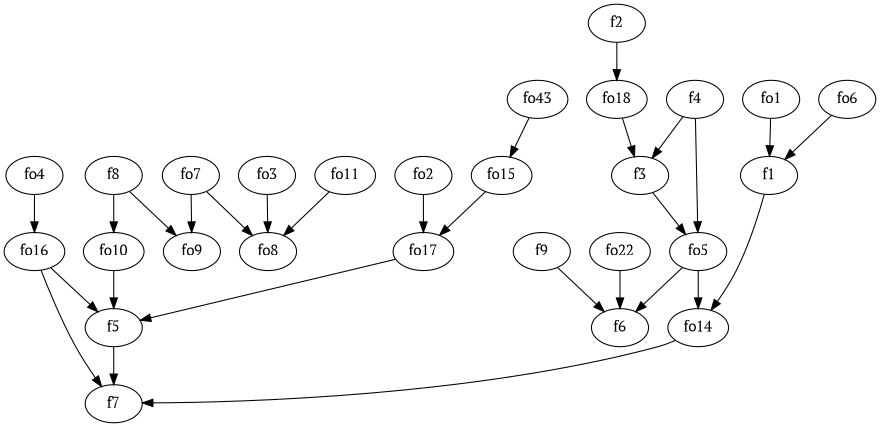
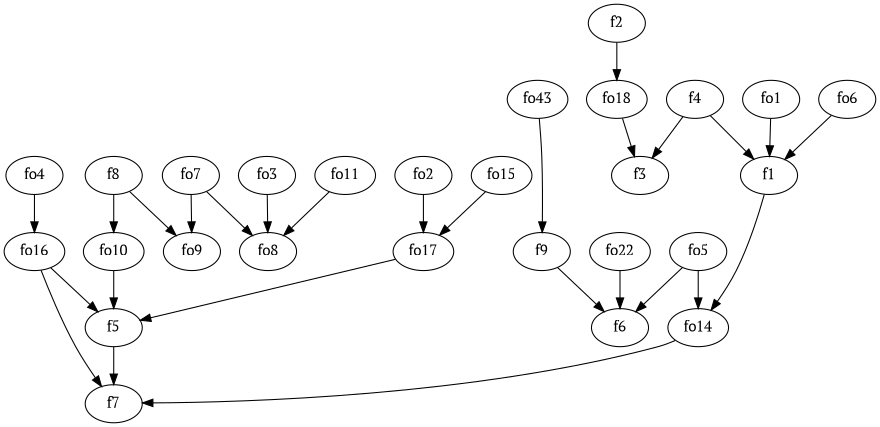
edge "fo43" -> "fo15": now "fo43" -> "f9"
edge "f4" -> "fo5": now "f4" -> "f1"
edge "f3" -> "fo5": removed
